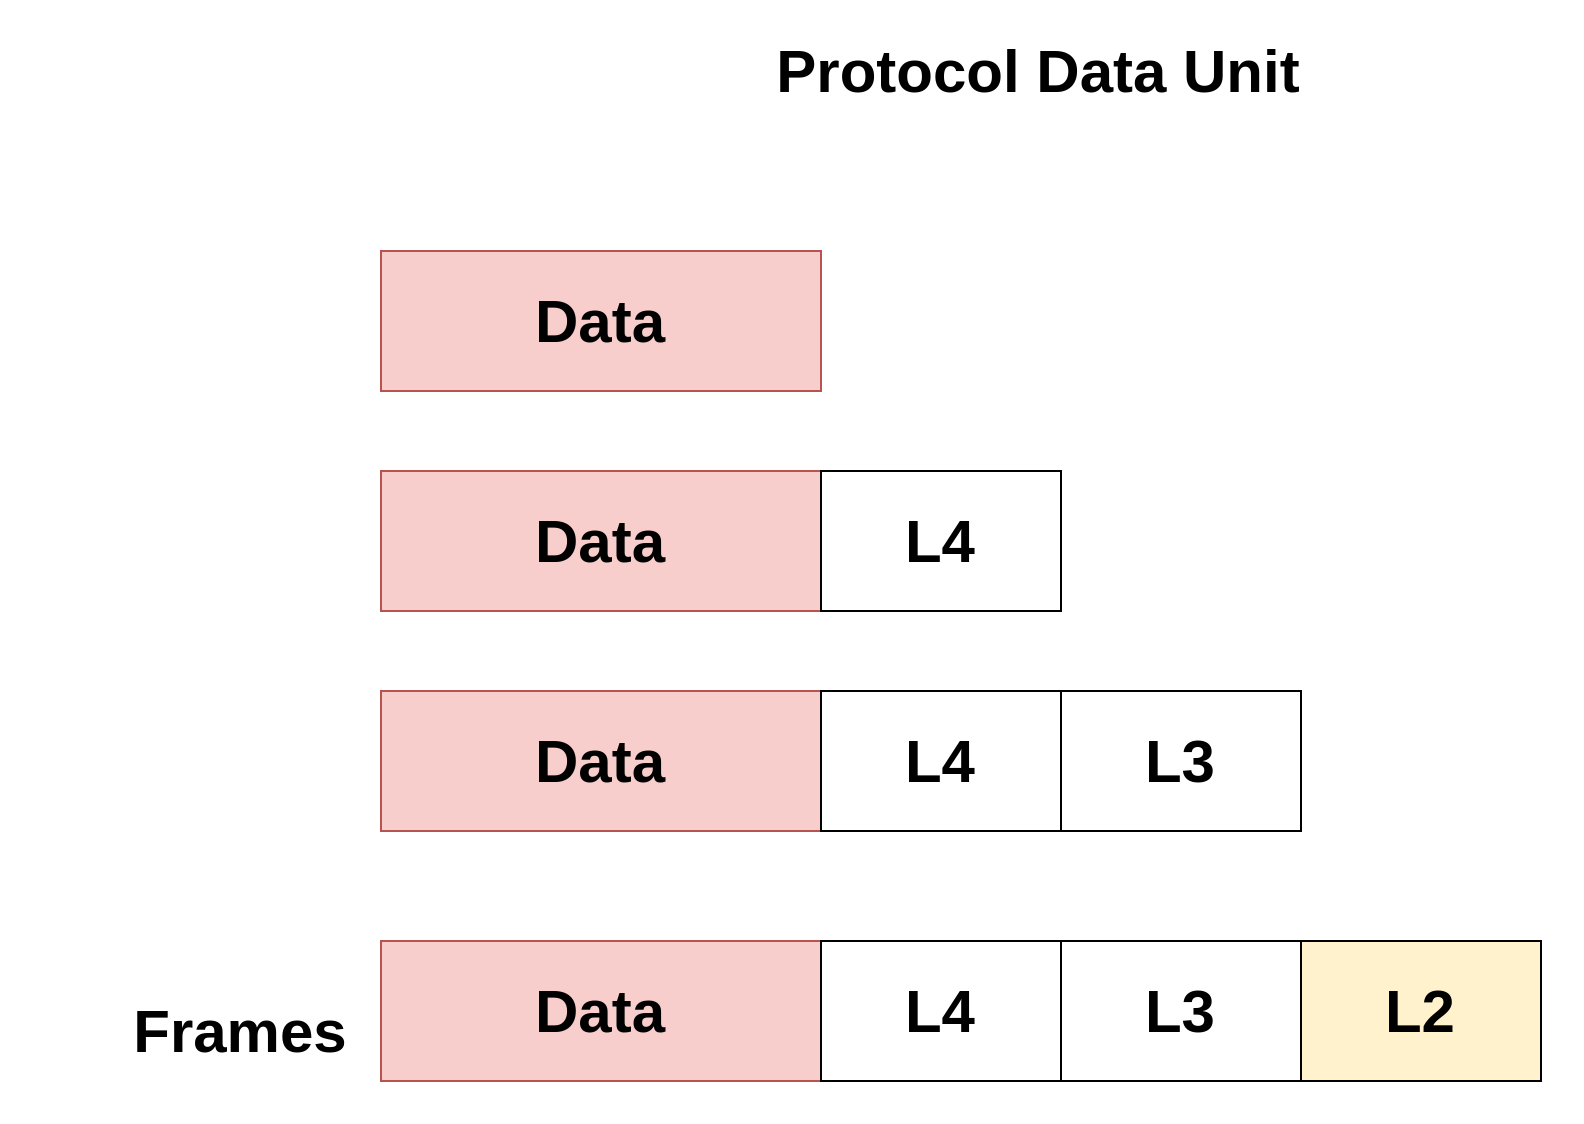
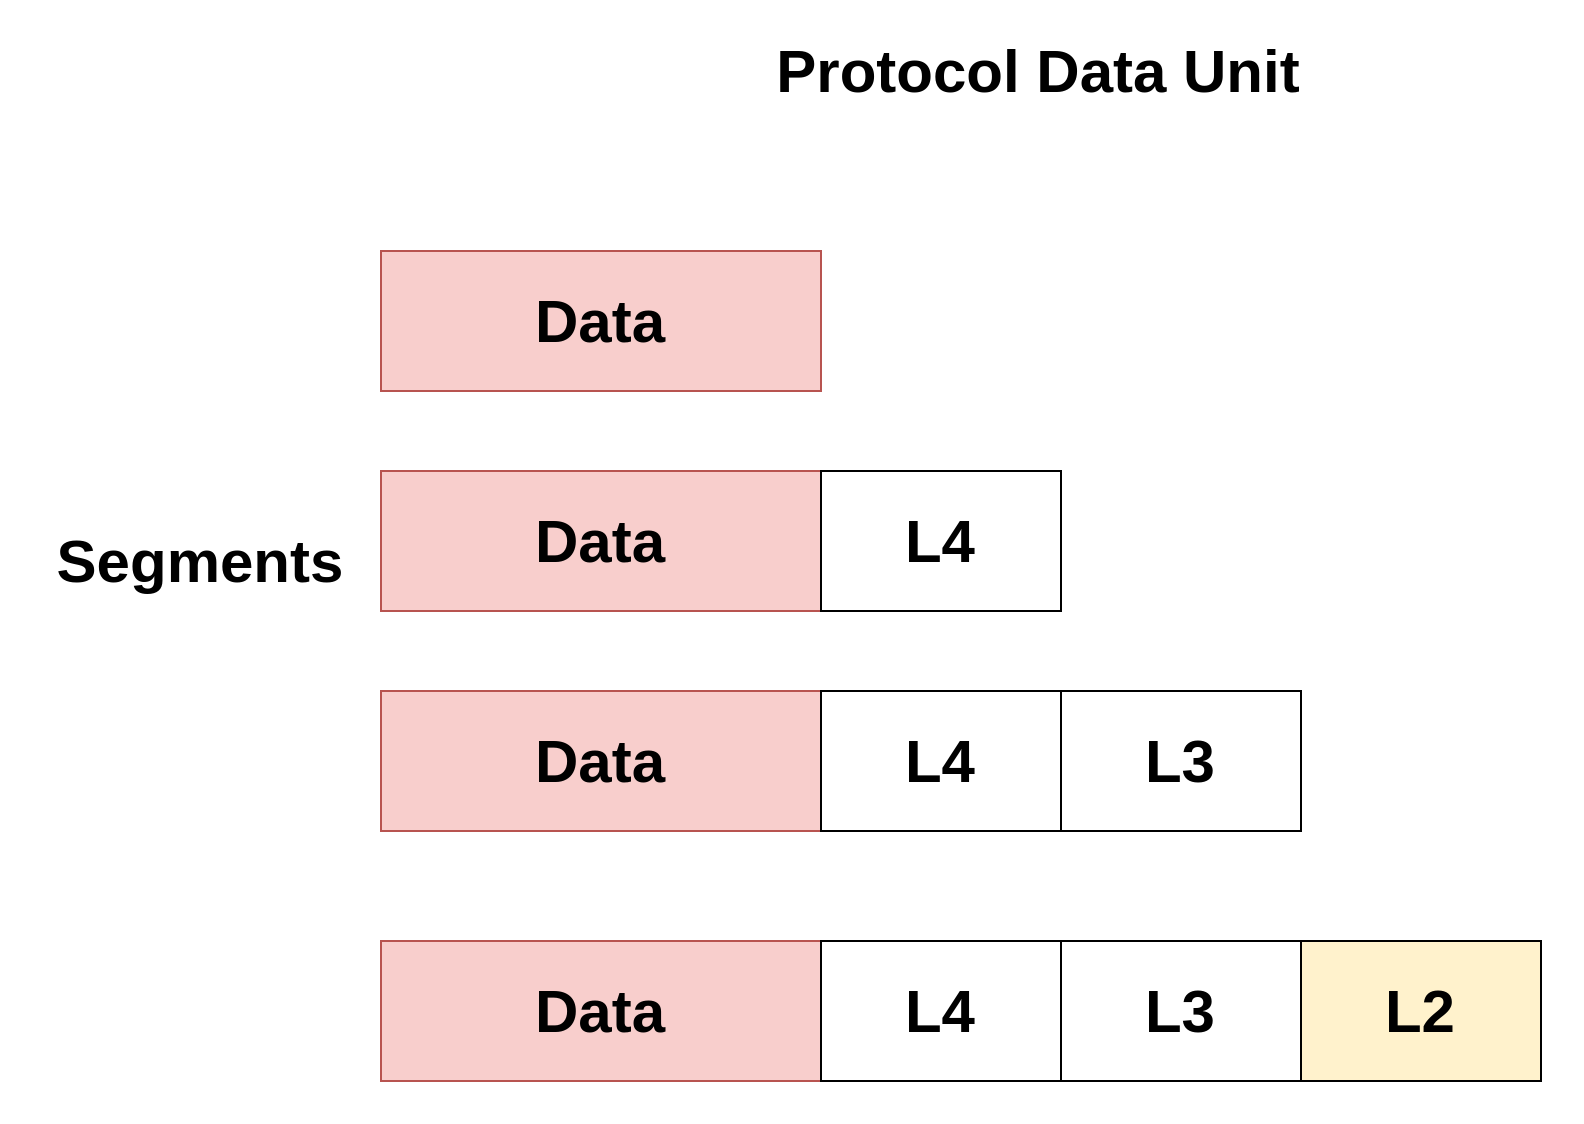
node "Segments": added
node "Frames": removed
